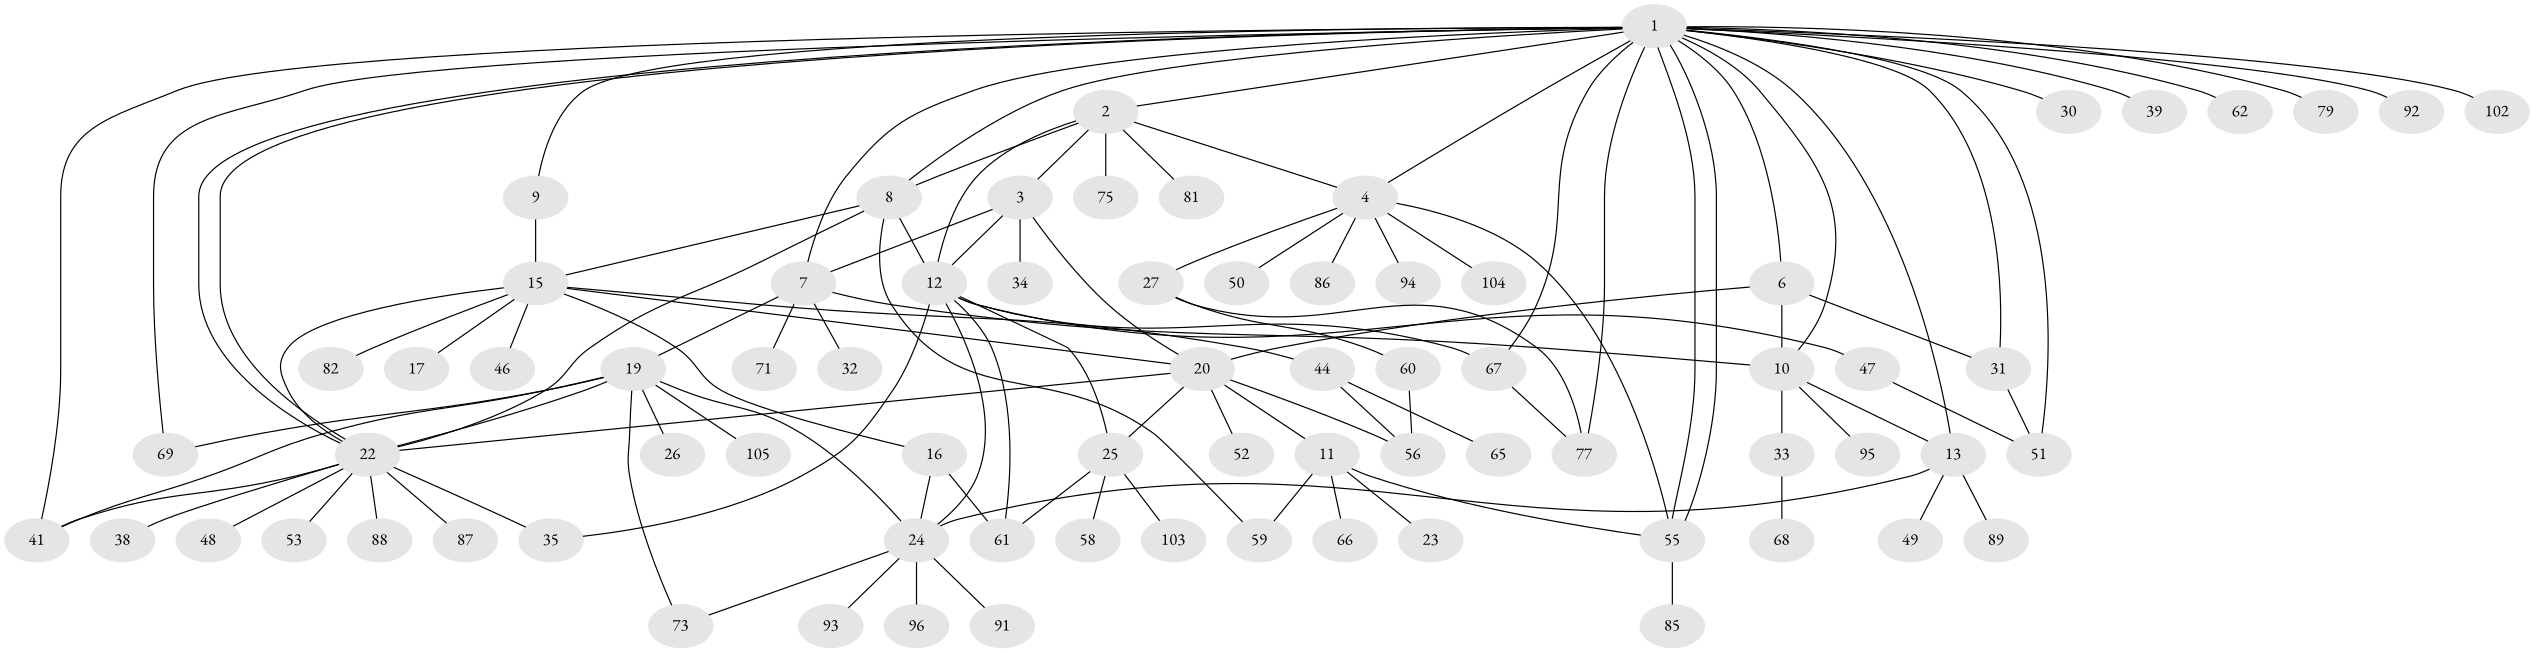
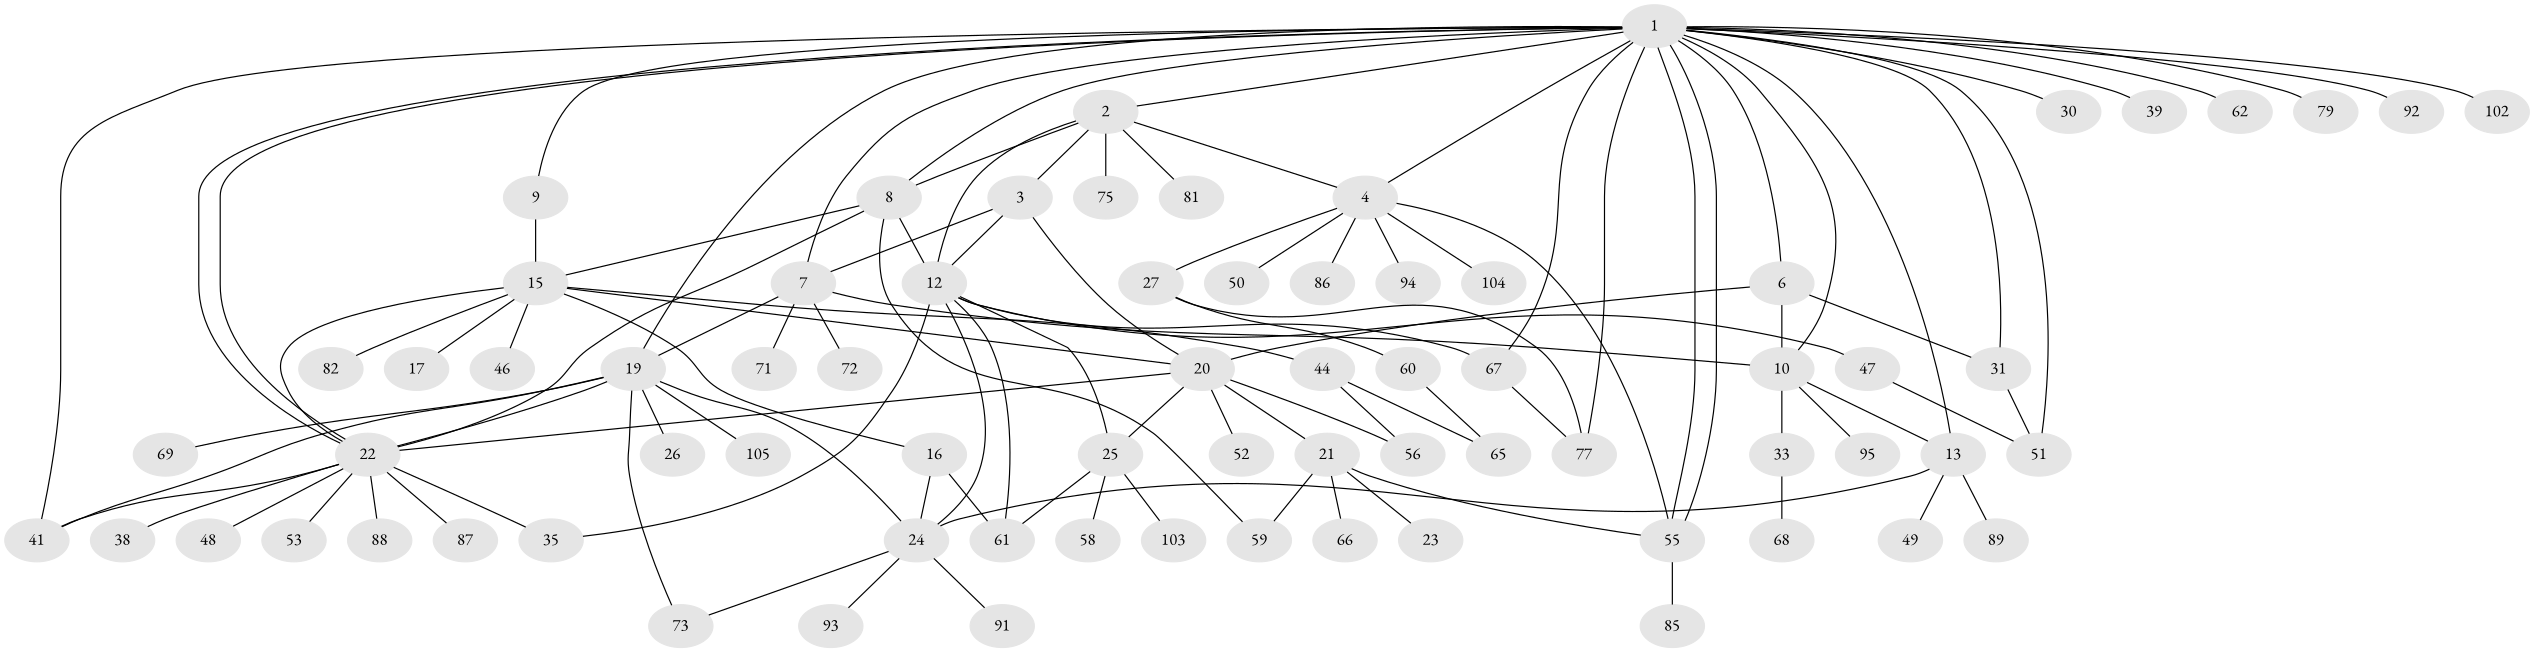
edge "1" -- "69": now "1" -- "19"
node "34": removed
node "32": label "32" -> "72"
edge "60" -- "56": now "60" -- "65"
node "11": label "11" -> "21"
node "96": removed
